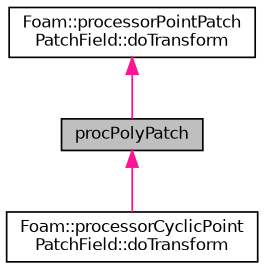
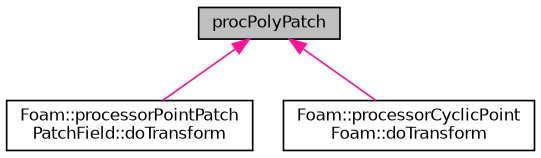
edge "procPolyPatch" -> "Foam::processorPointPatch PatchField::doTransform": reversed
node "Foam::processorCyclicPoint PatchField::doTransform": label "Foam::processorCyclicPoint PatchField::doTransform" -> "Foam::processorCyclicPoint Foam::doTransform"
